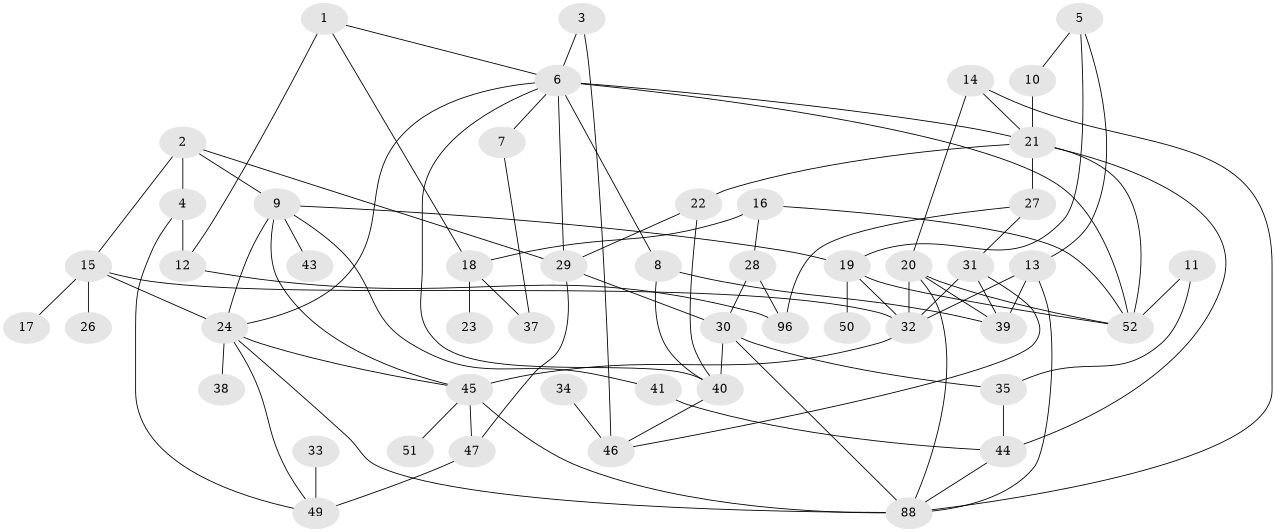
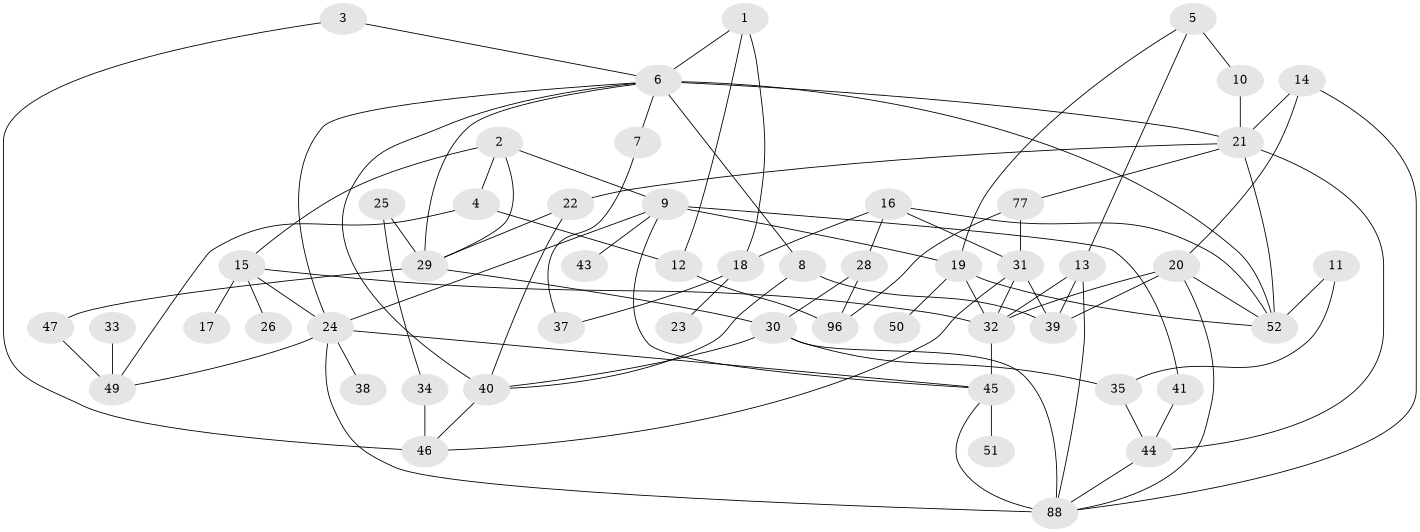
node "25": added
node "27": label "27" -> "77"
edge "16" -- "31": added
edge "45" -- "47": removed
